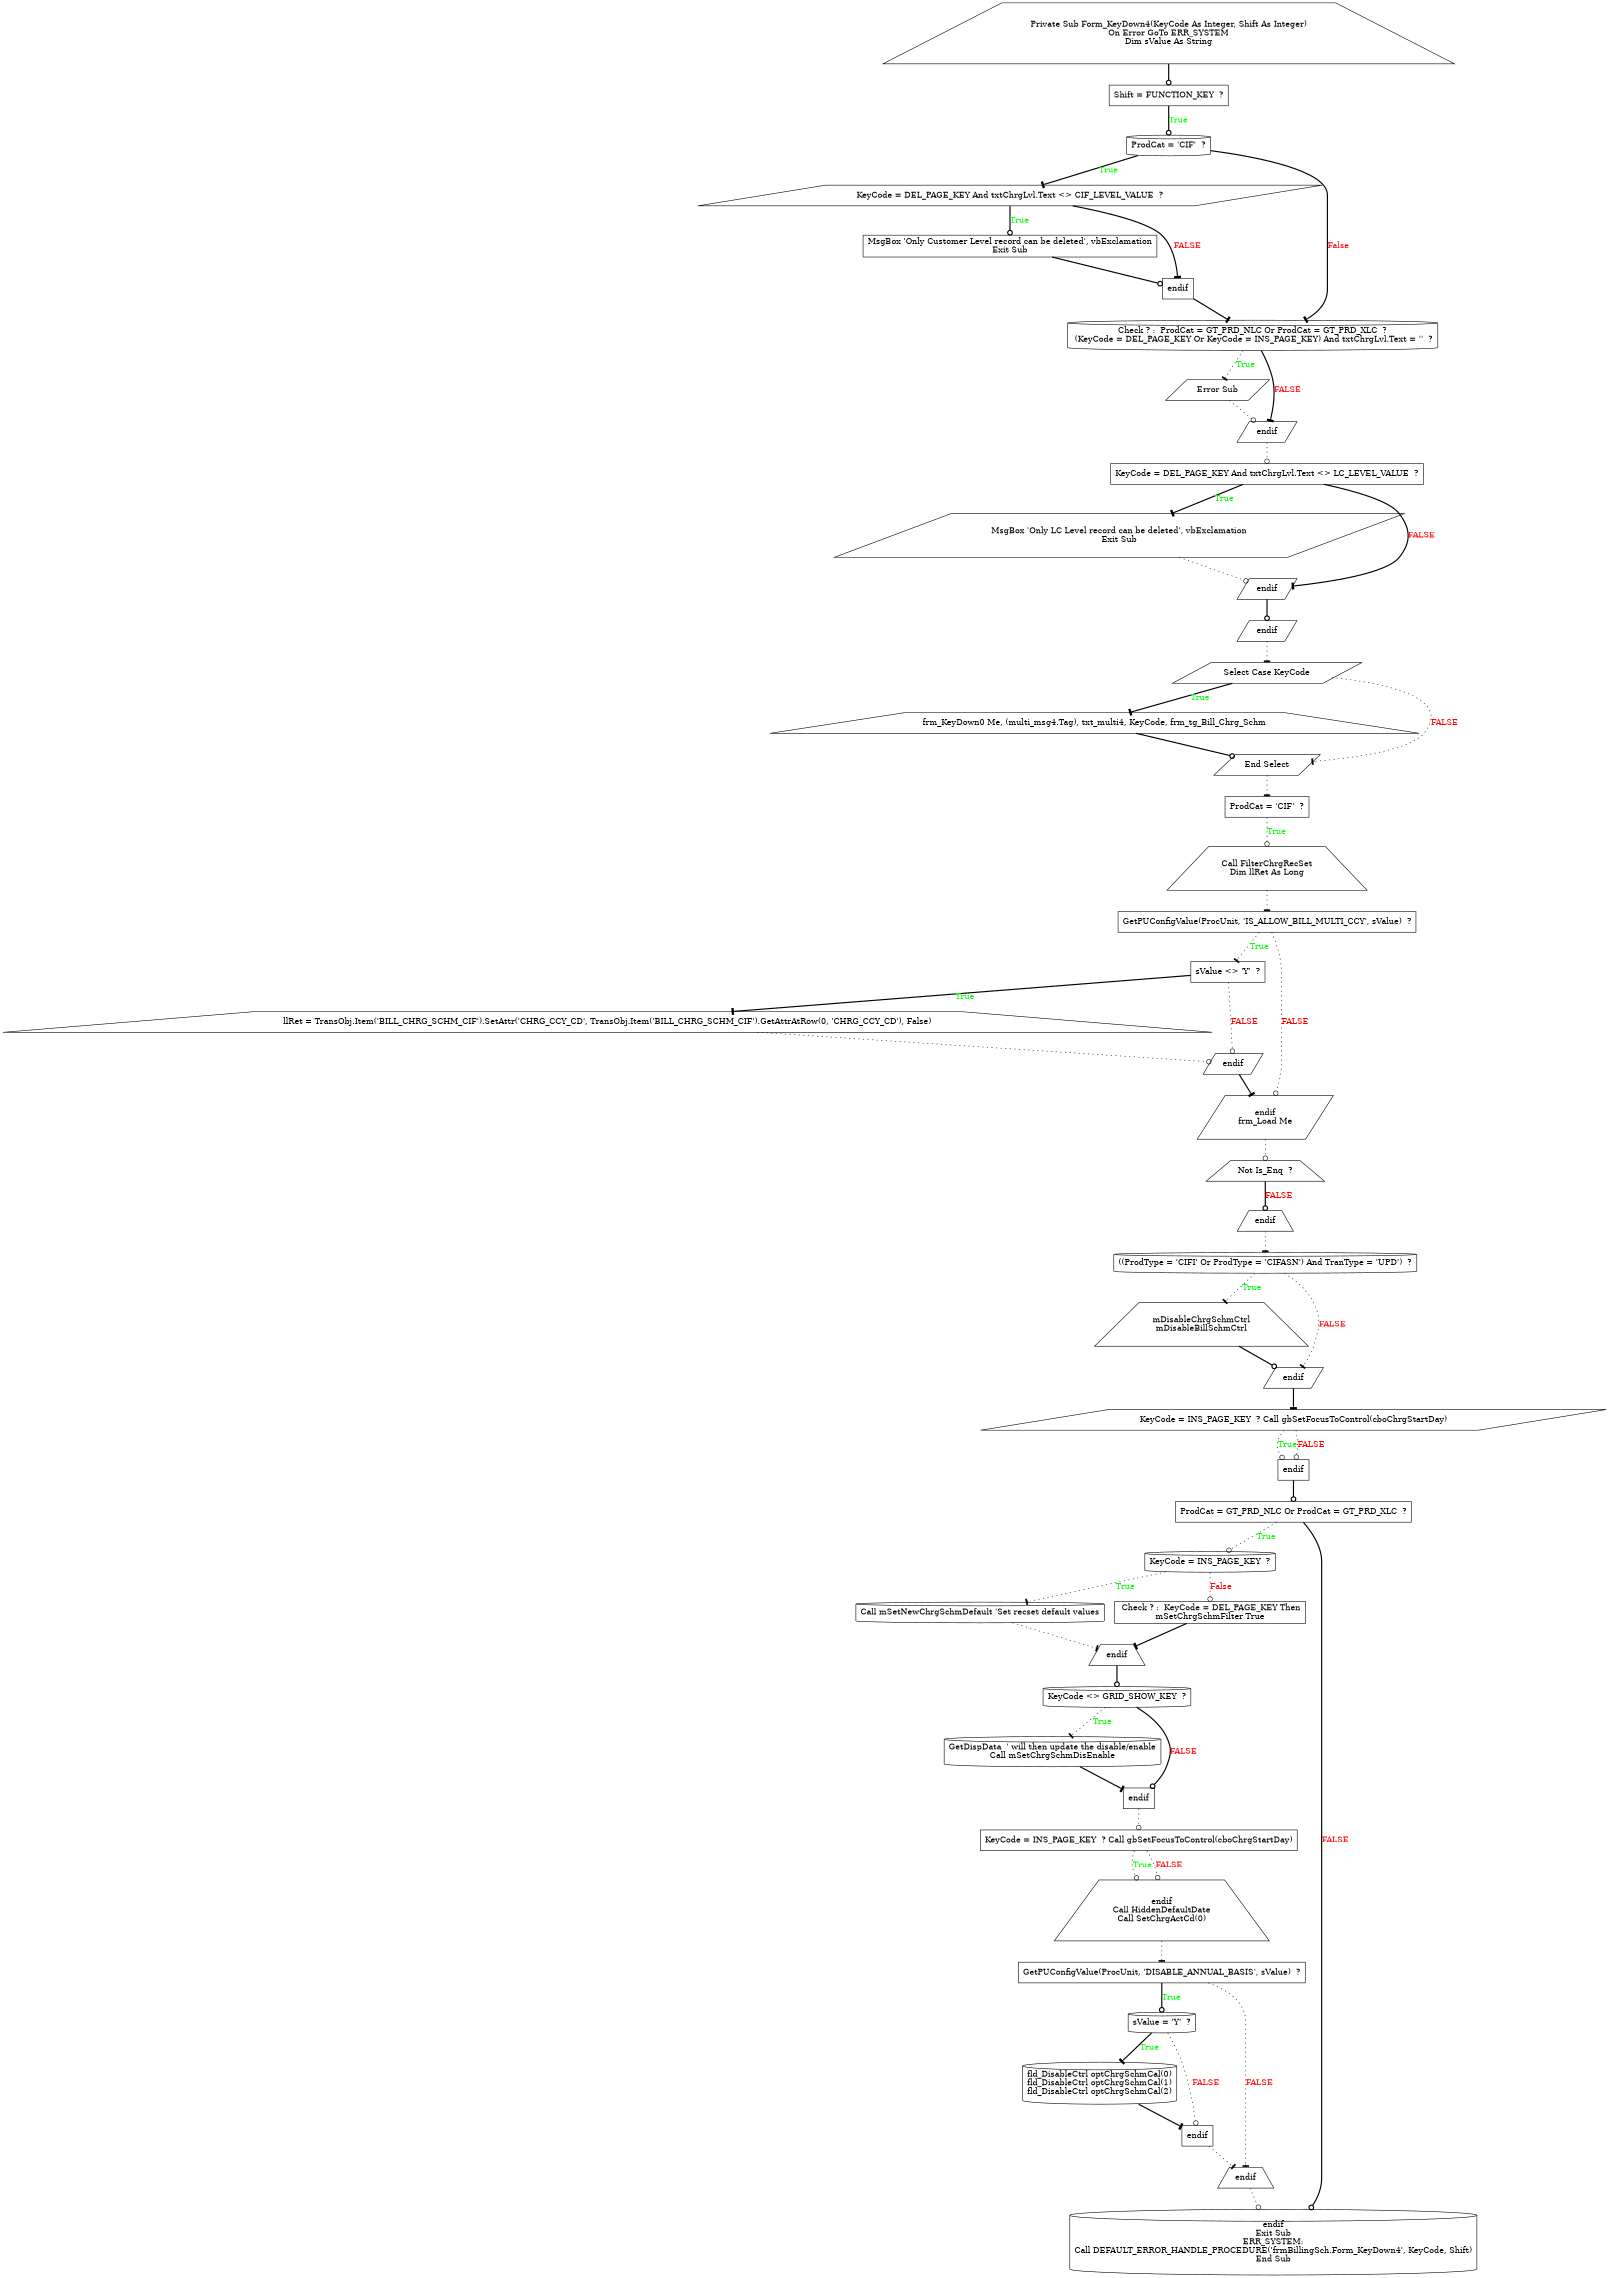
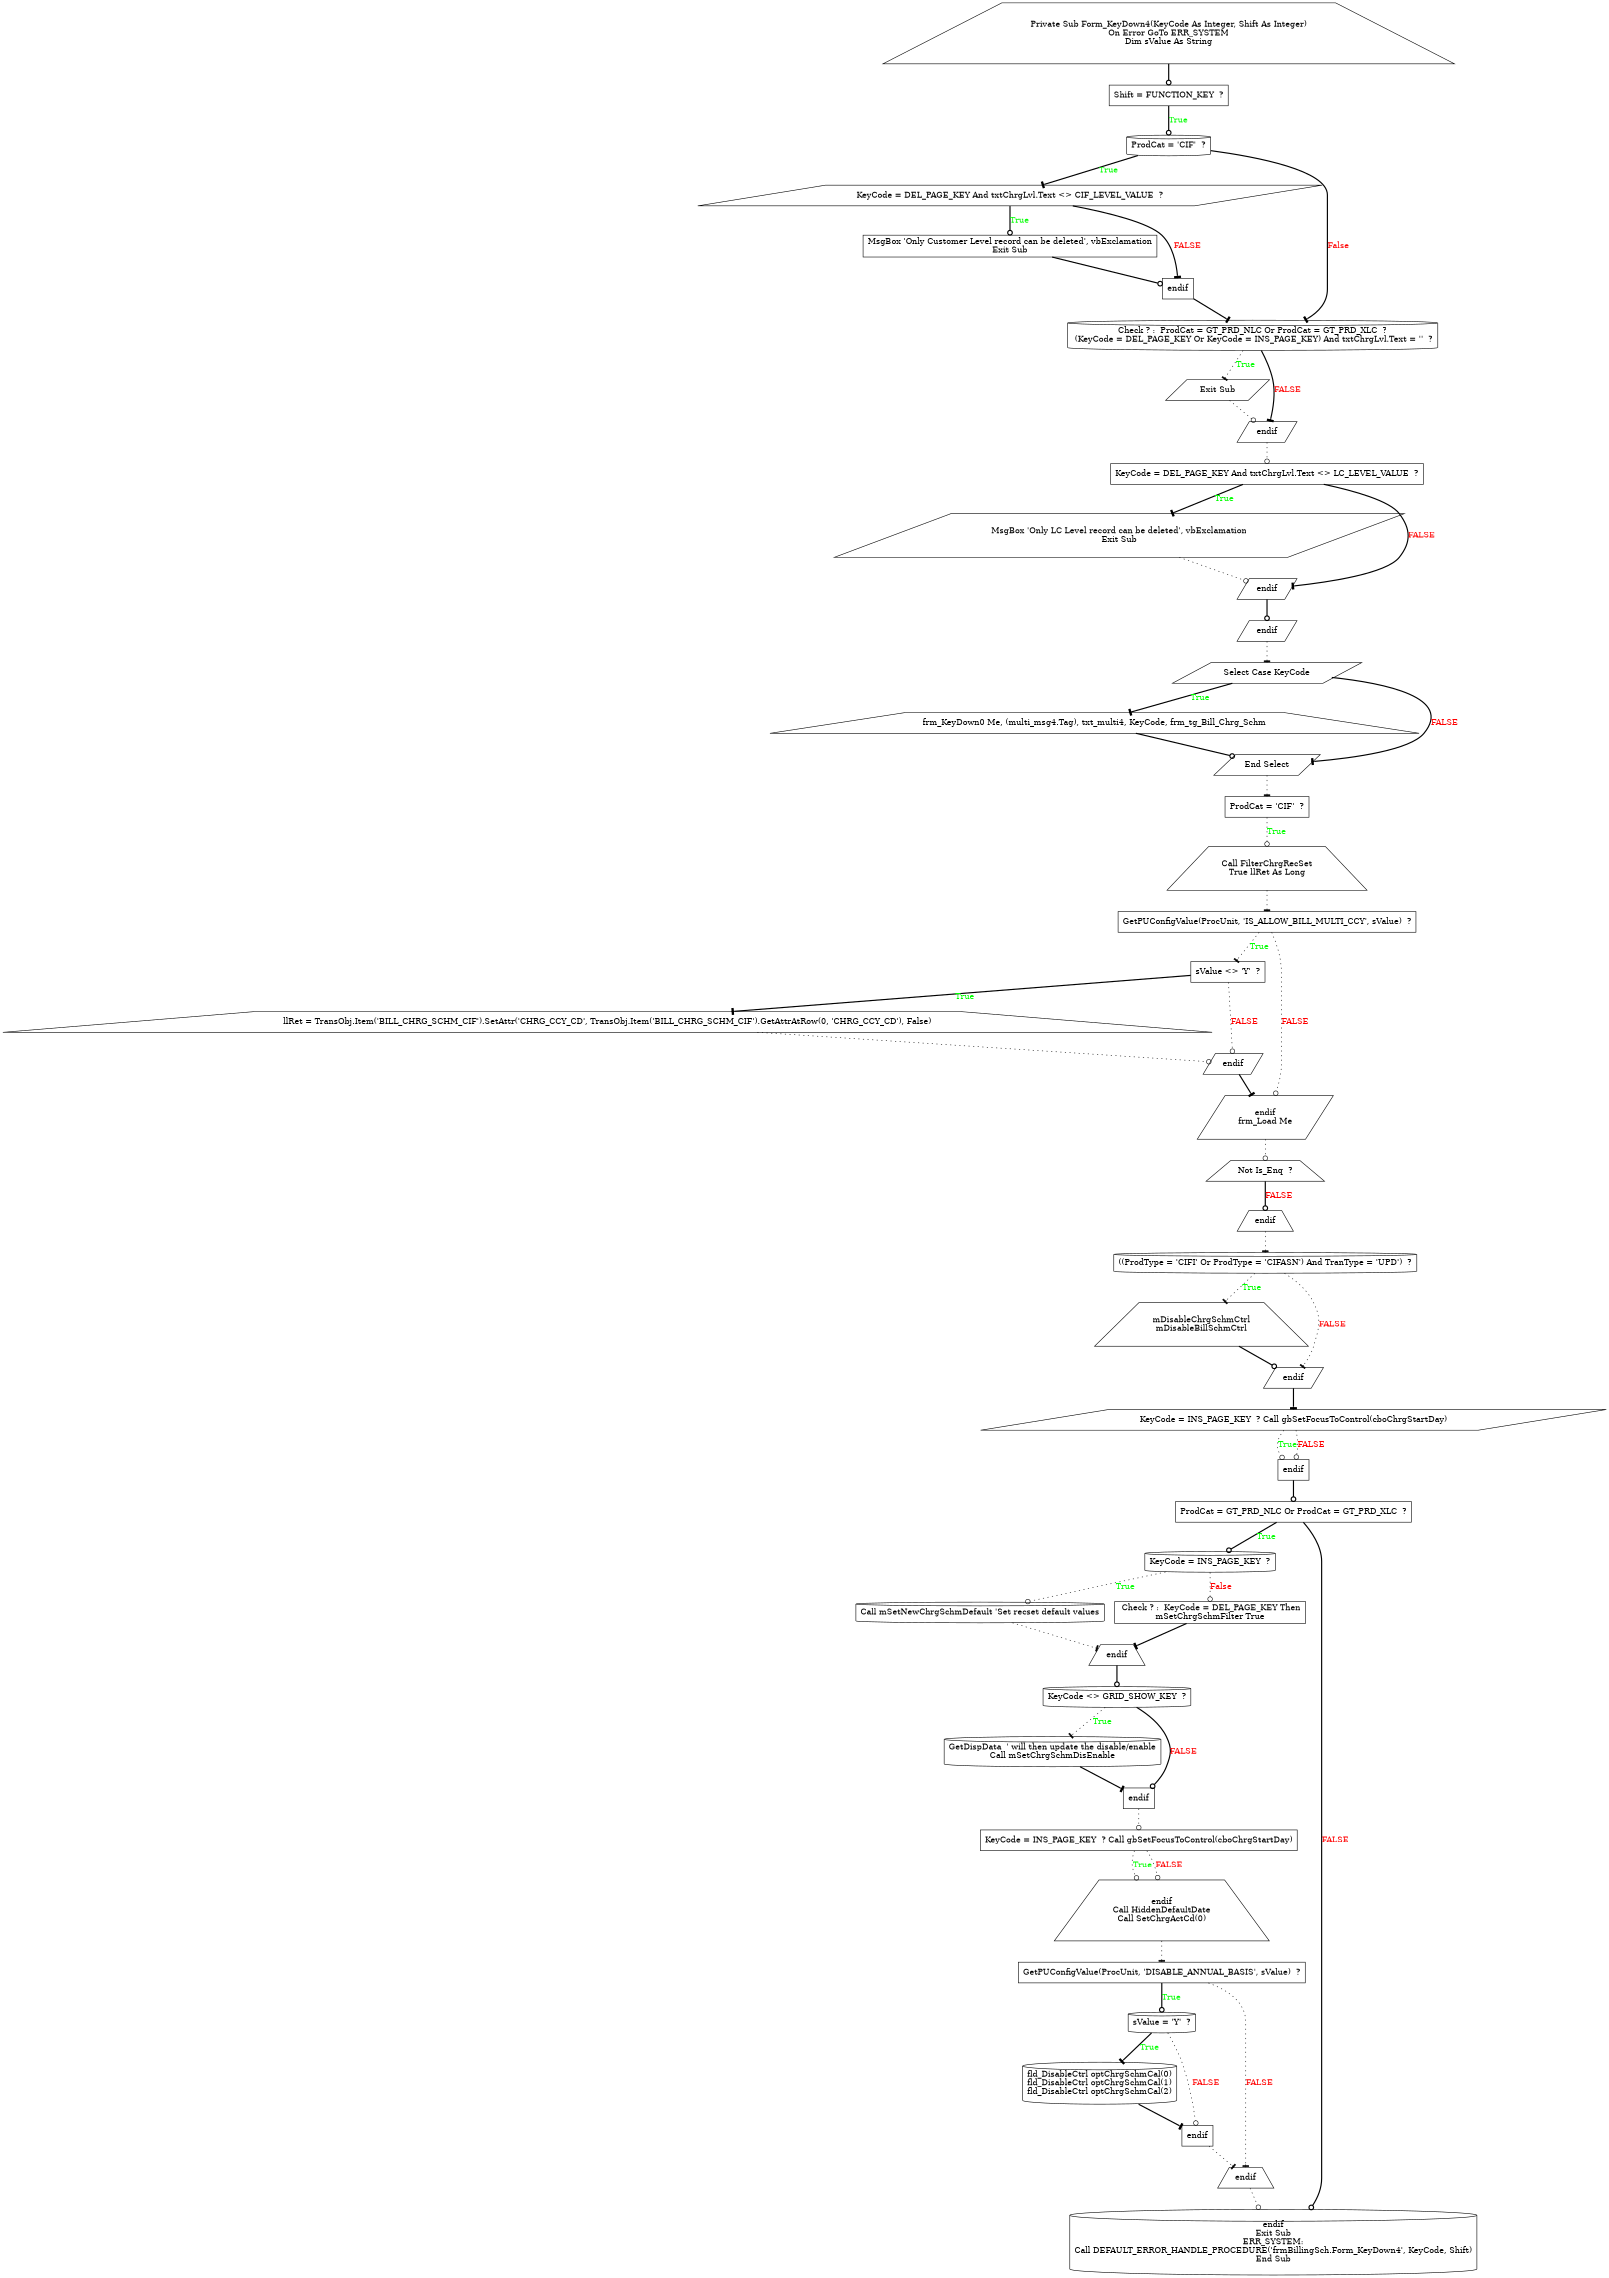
node "Error Sub": label "Error Sub" -> "Exit Sub"
edge "Select Case KeyCode" -> "End Select": style dotted -> bold
node "Call FilterChrgRecSet Dim llRet As Long": label "Call FilterChrgRecSet Dim llRet As Long" -> "Call FilterChrgRecSet True llRet As Long"
edge "ProdCat = GT_PRD_NLC Or ProdCat = GT_PRD_XLC  ?" -> "KeyCode = INS_PAGE_KEY  ?": style dotted -> bold
edge "KeyCode = INS_PAGE_KEY  ?" -> "Call mSetNewChrgSchmDefault 'Set recset default values": arrowhead tee -> odot
